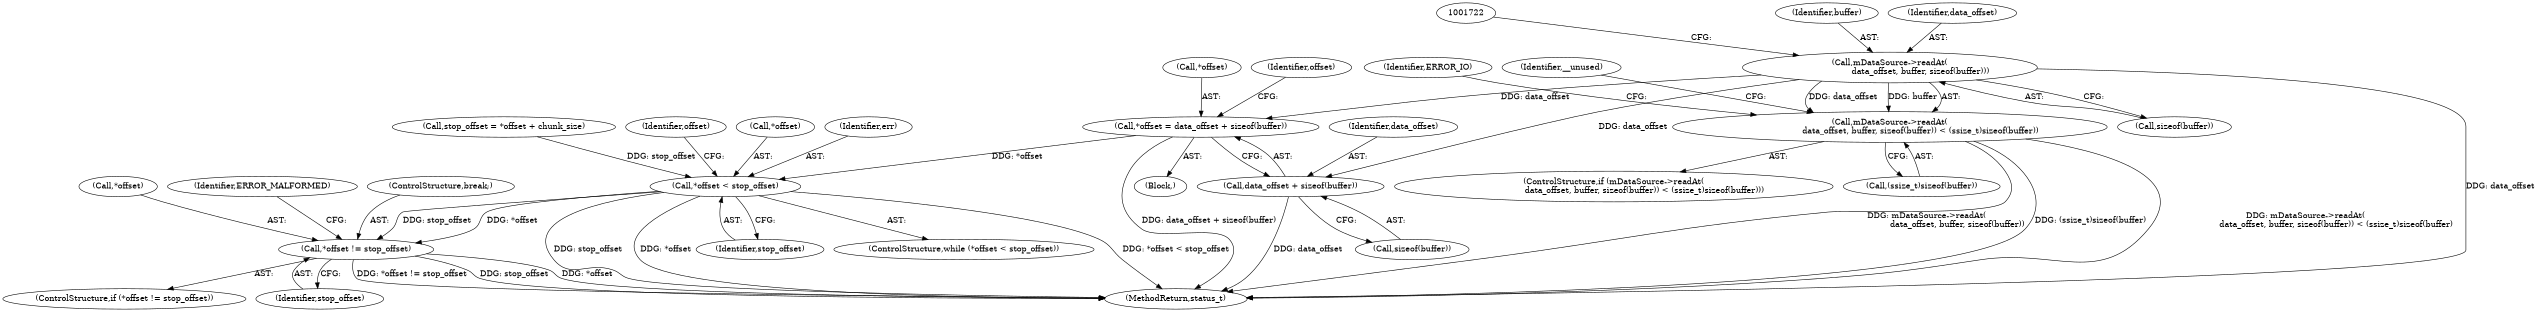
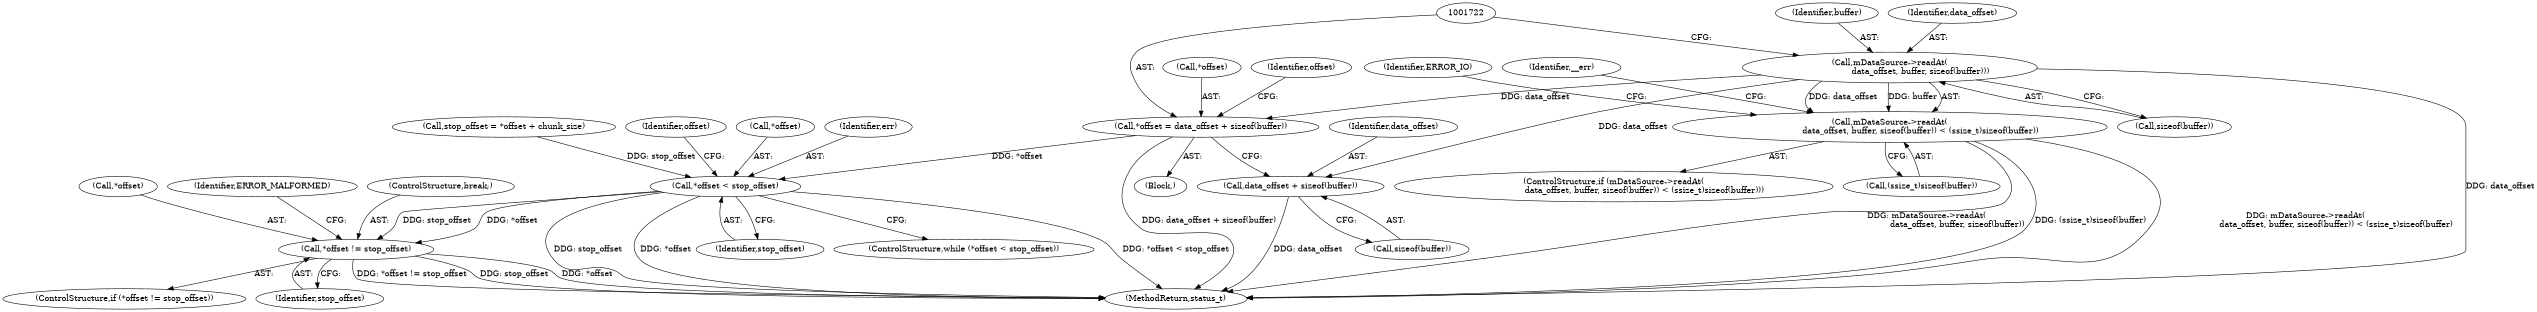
node "(Identifier,__unused)": label "(Identifier,__unused)" -> "(Identifier,__err)"
edge "(Call,data_offset + sizeof(buffer))" -> "(Call,*offset = data_offset + sizeof(buffer))": now "1001722" -> "(Call,*offset = data_offset + sizeof(buffer))"
edge "(Call,*offset < stop_offset)" -> "(ControlStructure,while (*offset < stop_offset))": label "AST: " -> "CFG: "
